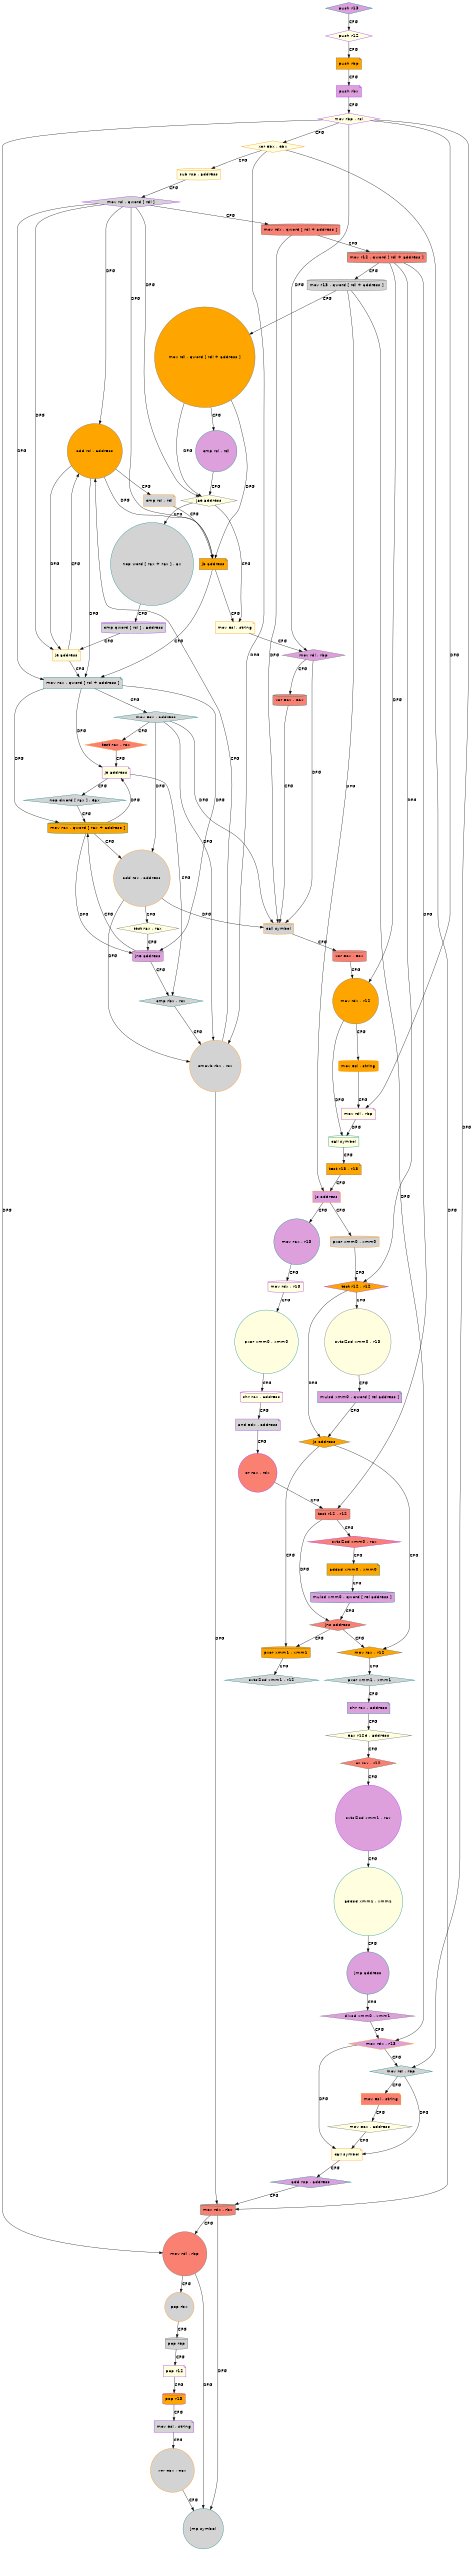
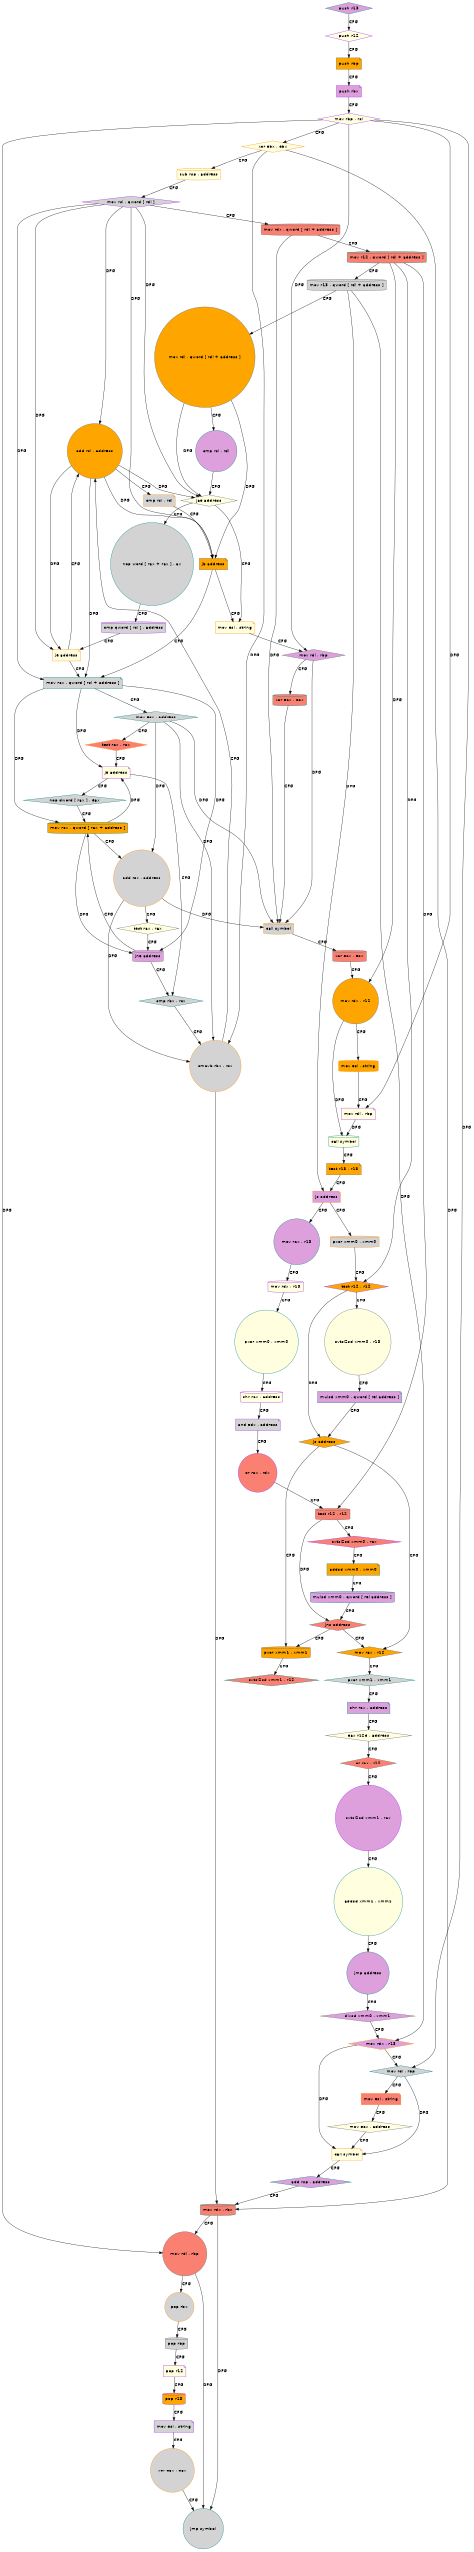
edge "add rsi , address" -> "jae address": added, label "DFG"
node "cvtsi2sd xmm1 , r12": fillcolor lightgrey -> salmon
